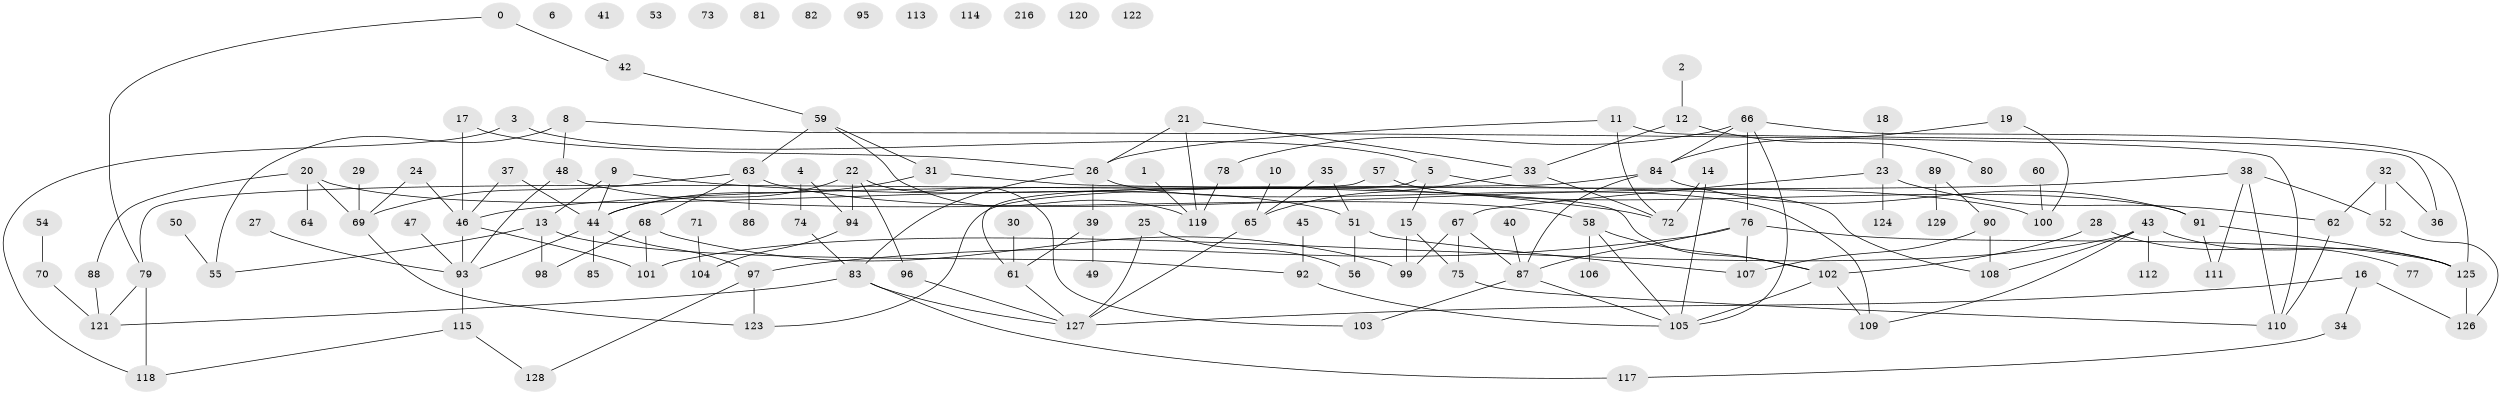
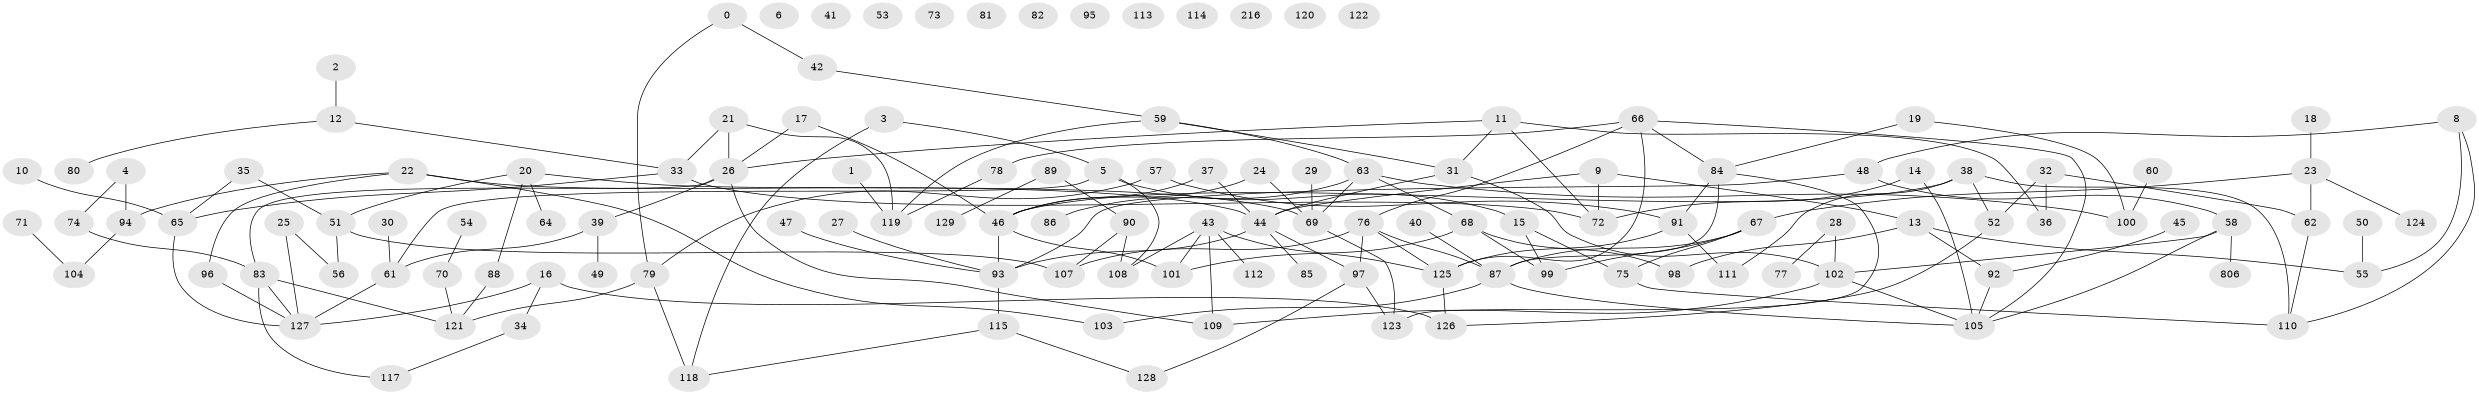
edge "11" -- "31": added
node "106": label "106" -> "806"
